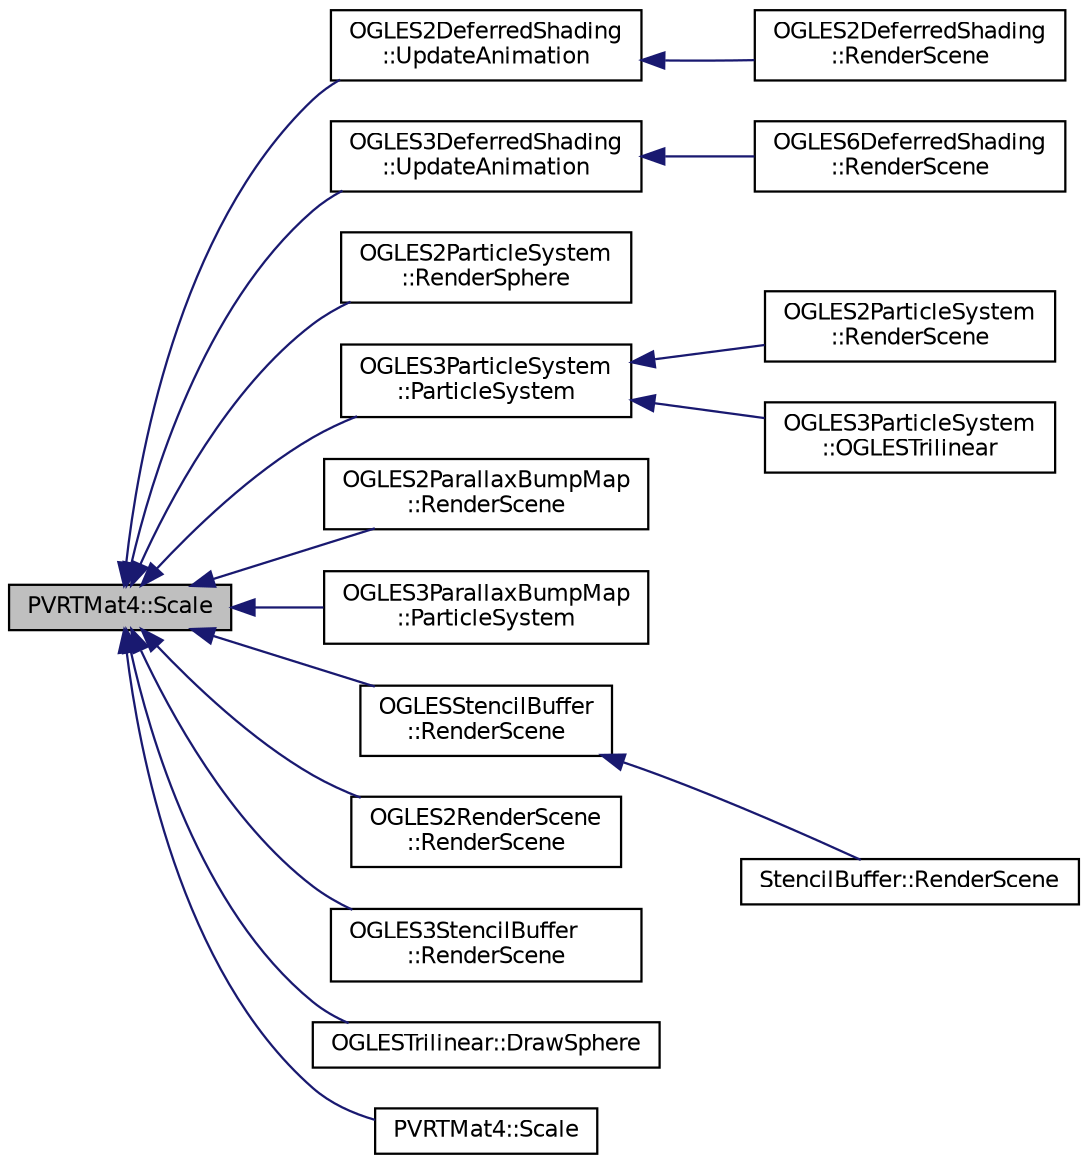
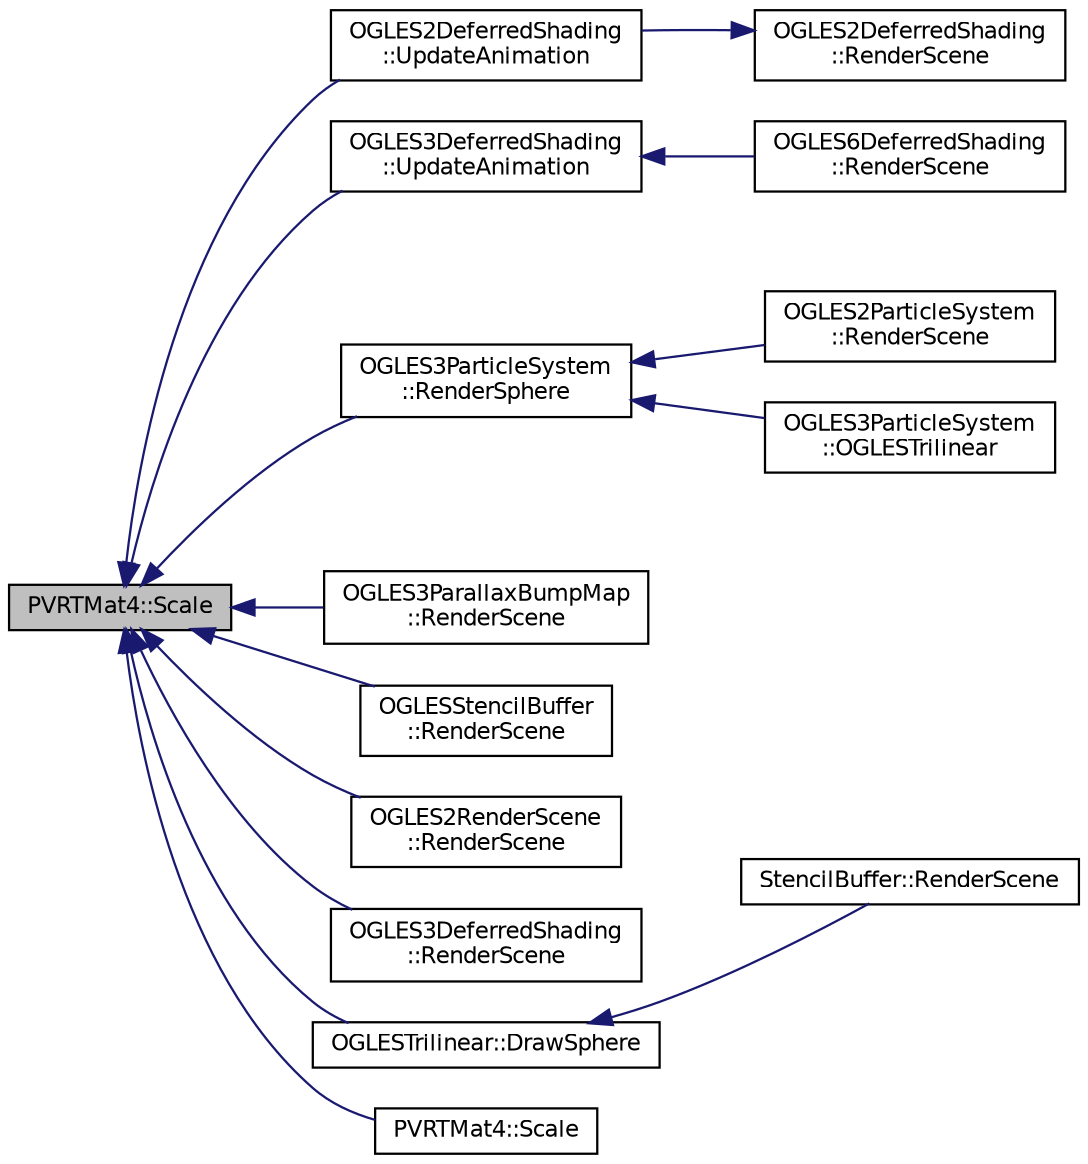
edge "OGLES2DeferredShading ::RenderScene" -> "OGLES2DeferredShading ::UpdateAnimation": reversed
node "OGLES2ParticleSystem ::RenderSphere": removed
node "OGLES3ParticleSystem ::ParticleSystem": label "OGLES3ParticleSystem ::ParticleSystem" -> "OGLES3ParticleSystem ::RenderSphere"
node "OGLES2ParallaxBumpMap ::RenderScene": removed
node "OGLES3ParallaxBumpMap ::ParticleSystem": label "OGLES3ParallaxBumpMap ::ParticleSystem" -> "OGLES3ParallaxBumpMap ::RenderScene"
edge "StencilBuffer::RenderScene" -> "OGLESStencilBuffer ::RenderScene": now "StencilBuffer::RenderScene" -> "OGLESTrilinear::DrawSphere"
node "OGLES3StencilBuffer ::RenderScene": label "OGLES3StencilBuffer ::RenderScene" -> "OGLES3DeferredShading ::RenderScene"
